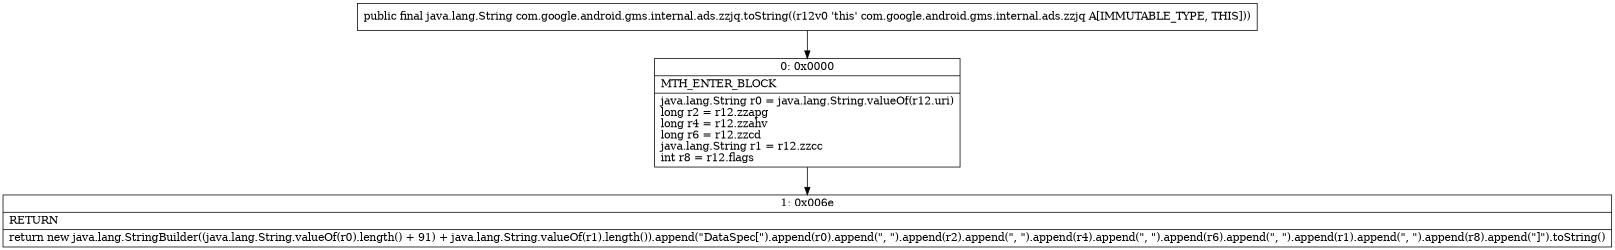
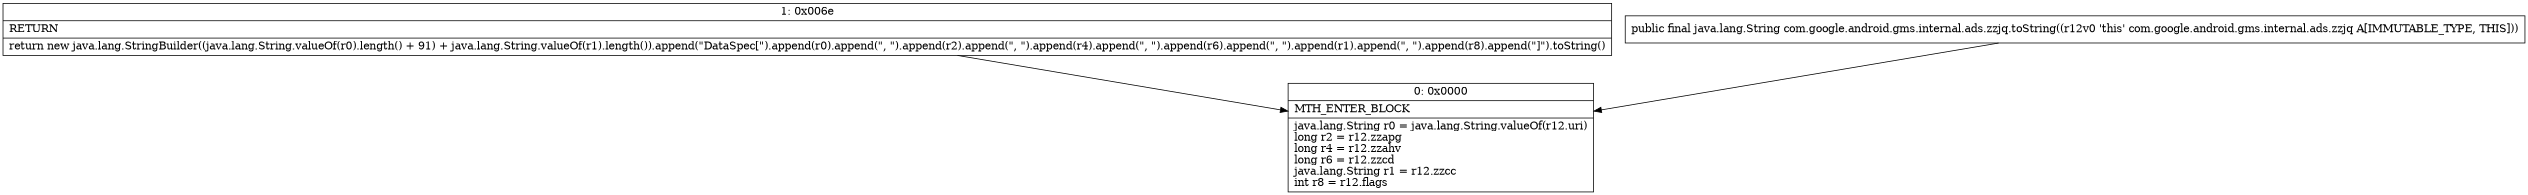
edge "0: 0x0000" -> "1: 0x006e": reversed
